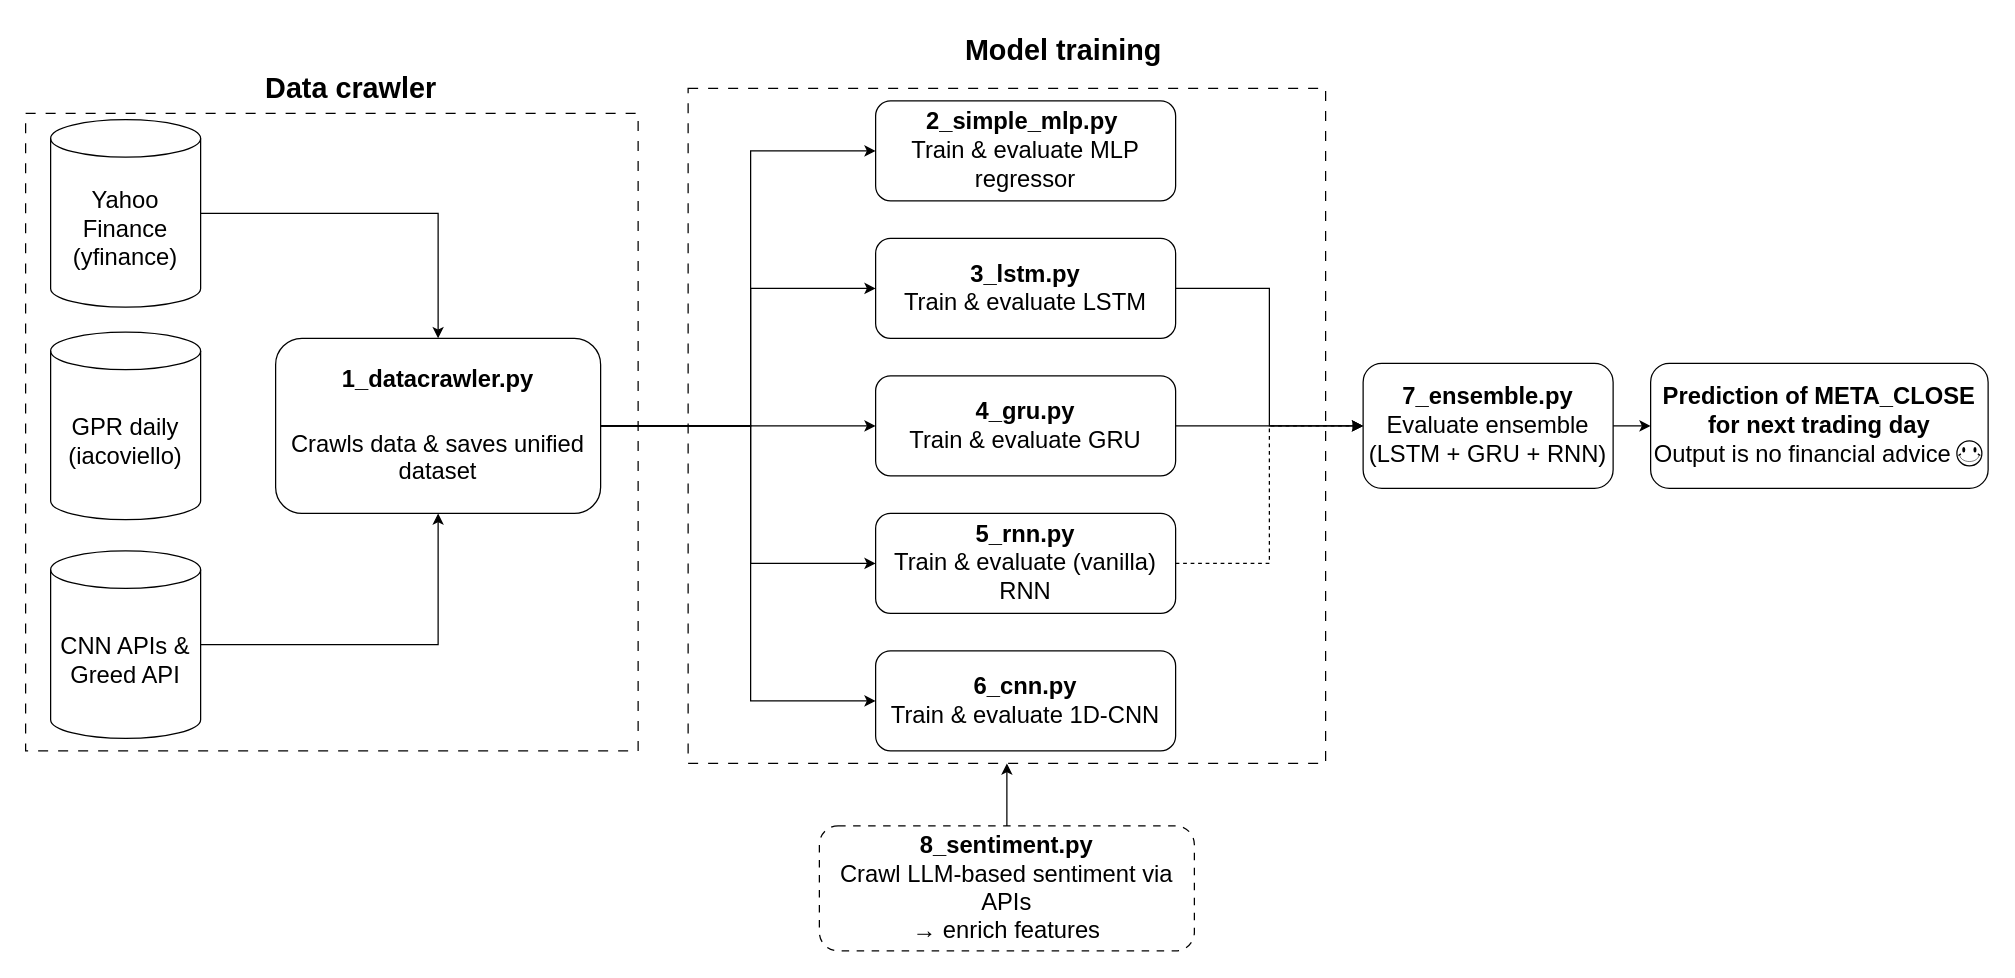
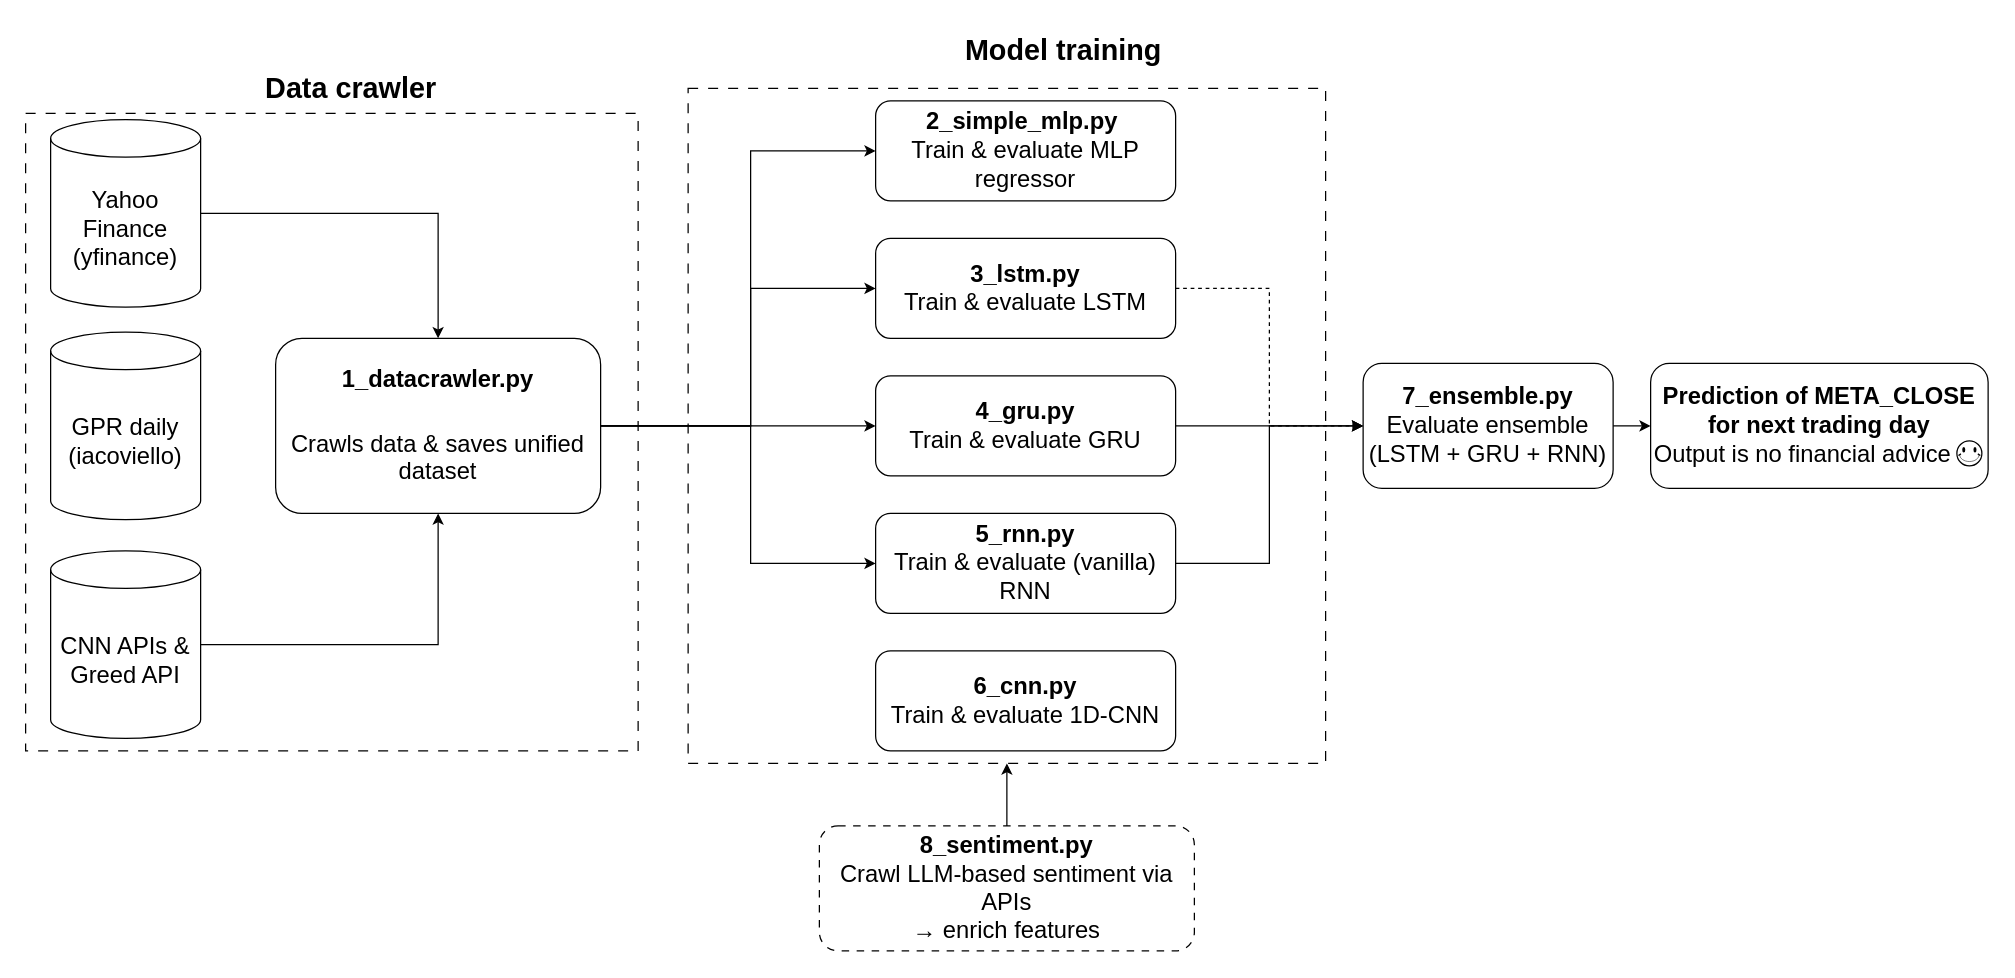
edge "3_lstm.py Train & evaluate LSTM" -> "7_ensemble.py Evaluate ensemble (LSTM + GRU + RNN)": style solid -> dashed
edge "5_rnn.py Train & evaluate (vanilla) RNN" -> "7_ensemble.py Evaluate ensemble (LSTM + GRU + RNN)": style dashed -> solid
edge "1_datacrawler.py Crawls data & saves unified dataset" -> "6_cnn.py Train & evaluate 1D-CNN": removed
